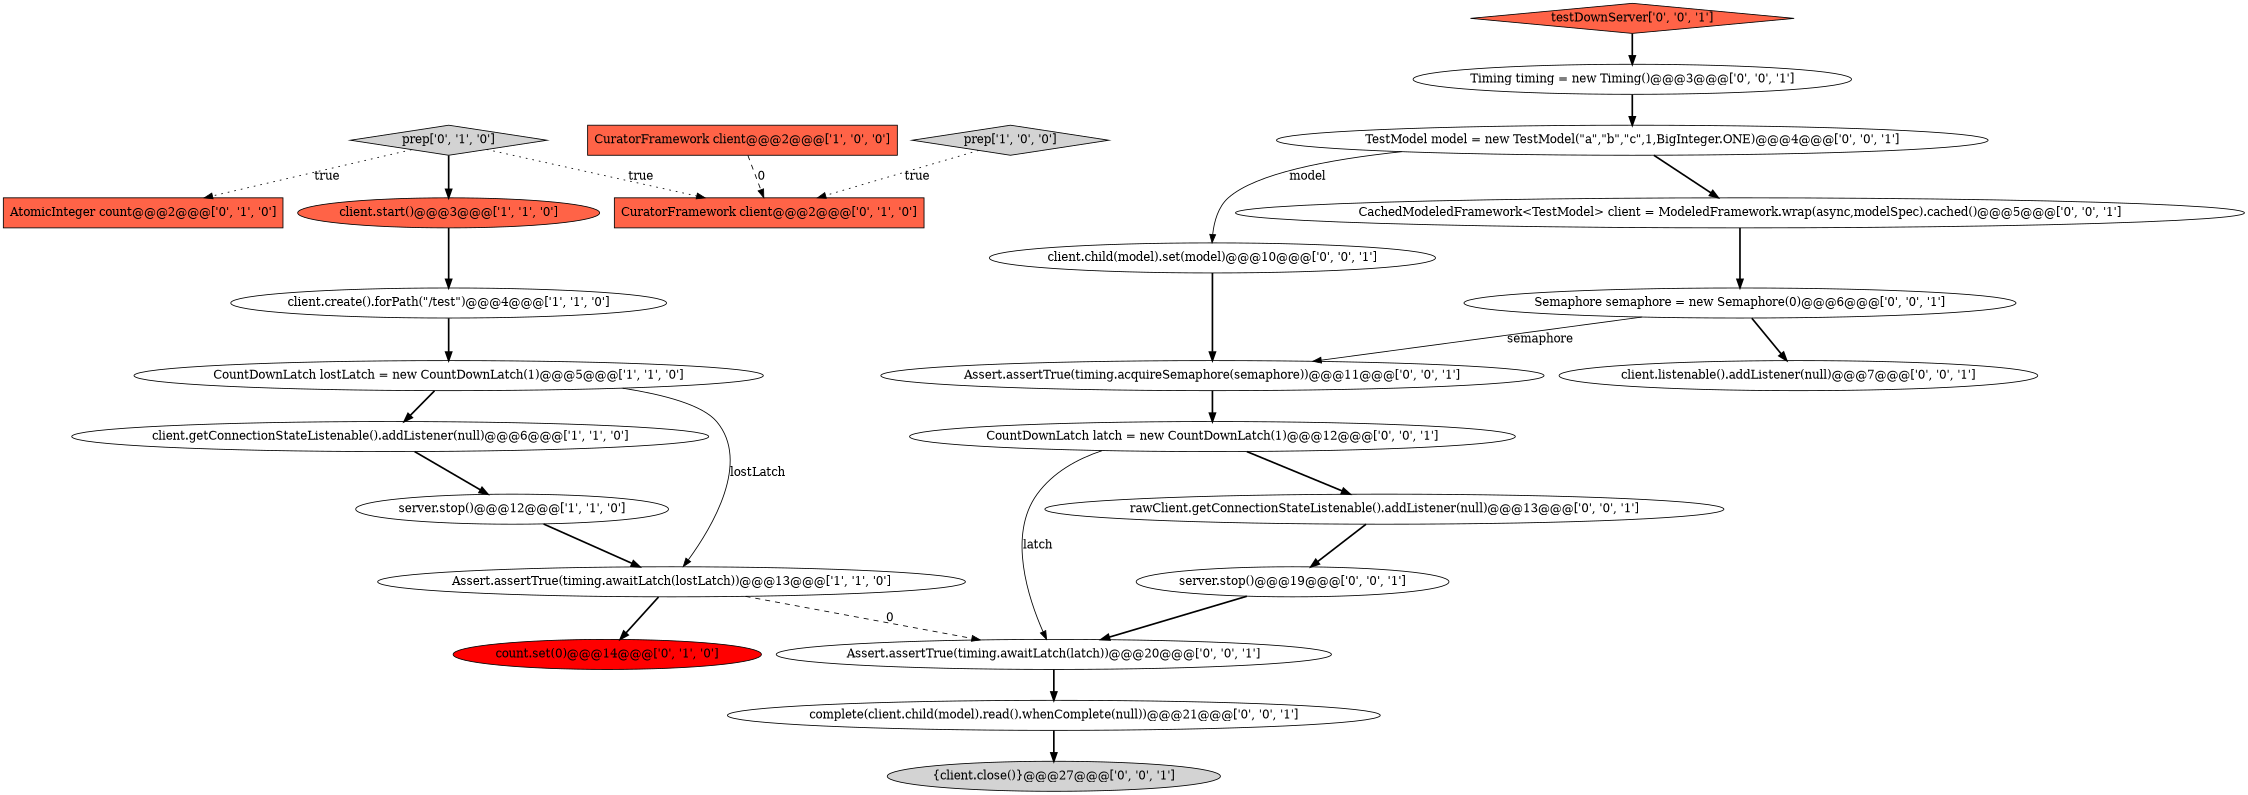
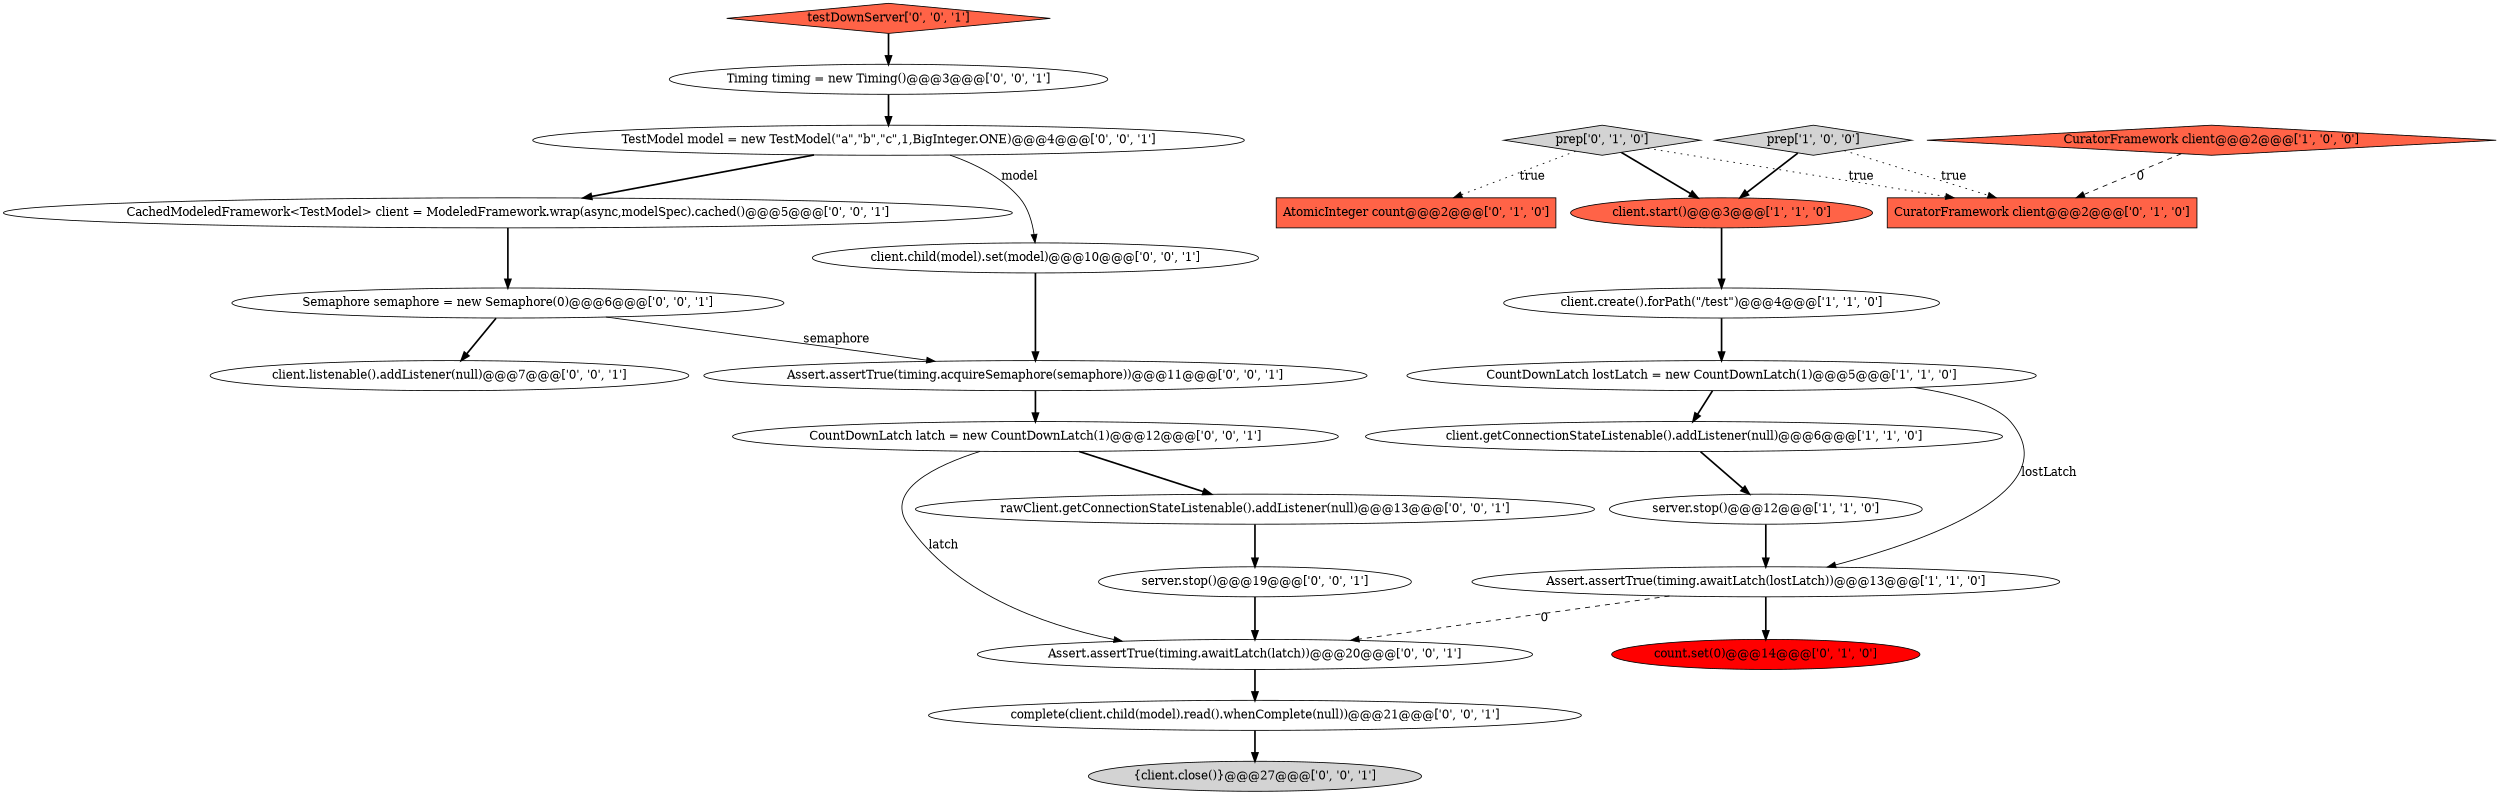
node "CuratorFramework client@@@2@@@['1', '0', '0']": shape box -> diamond
edge "prep['1', '0', '0']" -> "client.start()@@@3@@@['1', '1', '0']": added
